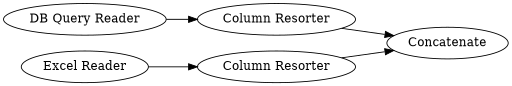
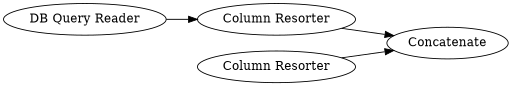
node "Excel Reader": removed
